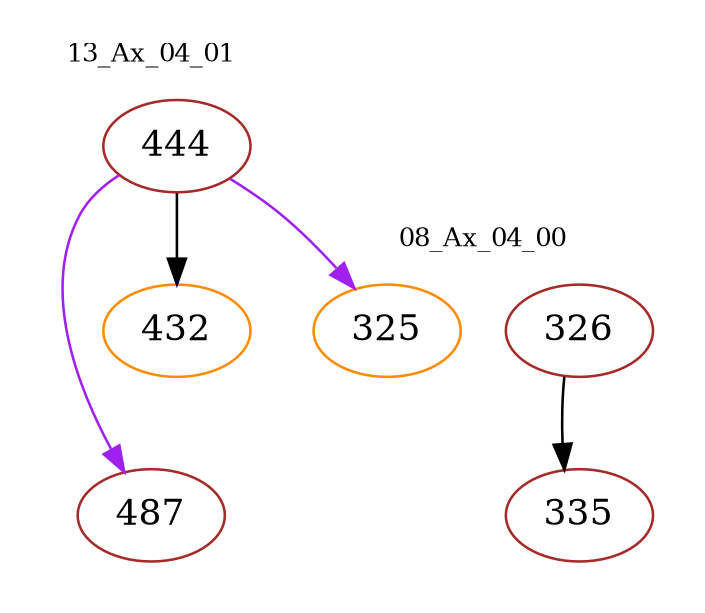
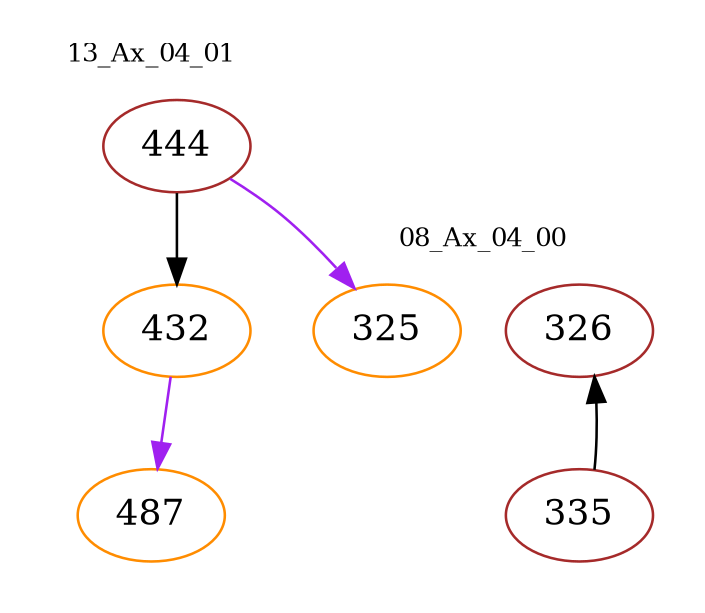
edge "444" -> "487": now "432" -> "487"
edge "326" -> "335": reversed
node "487": color brown -> darkorange
